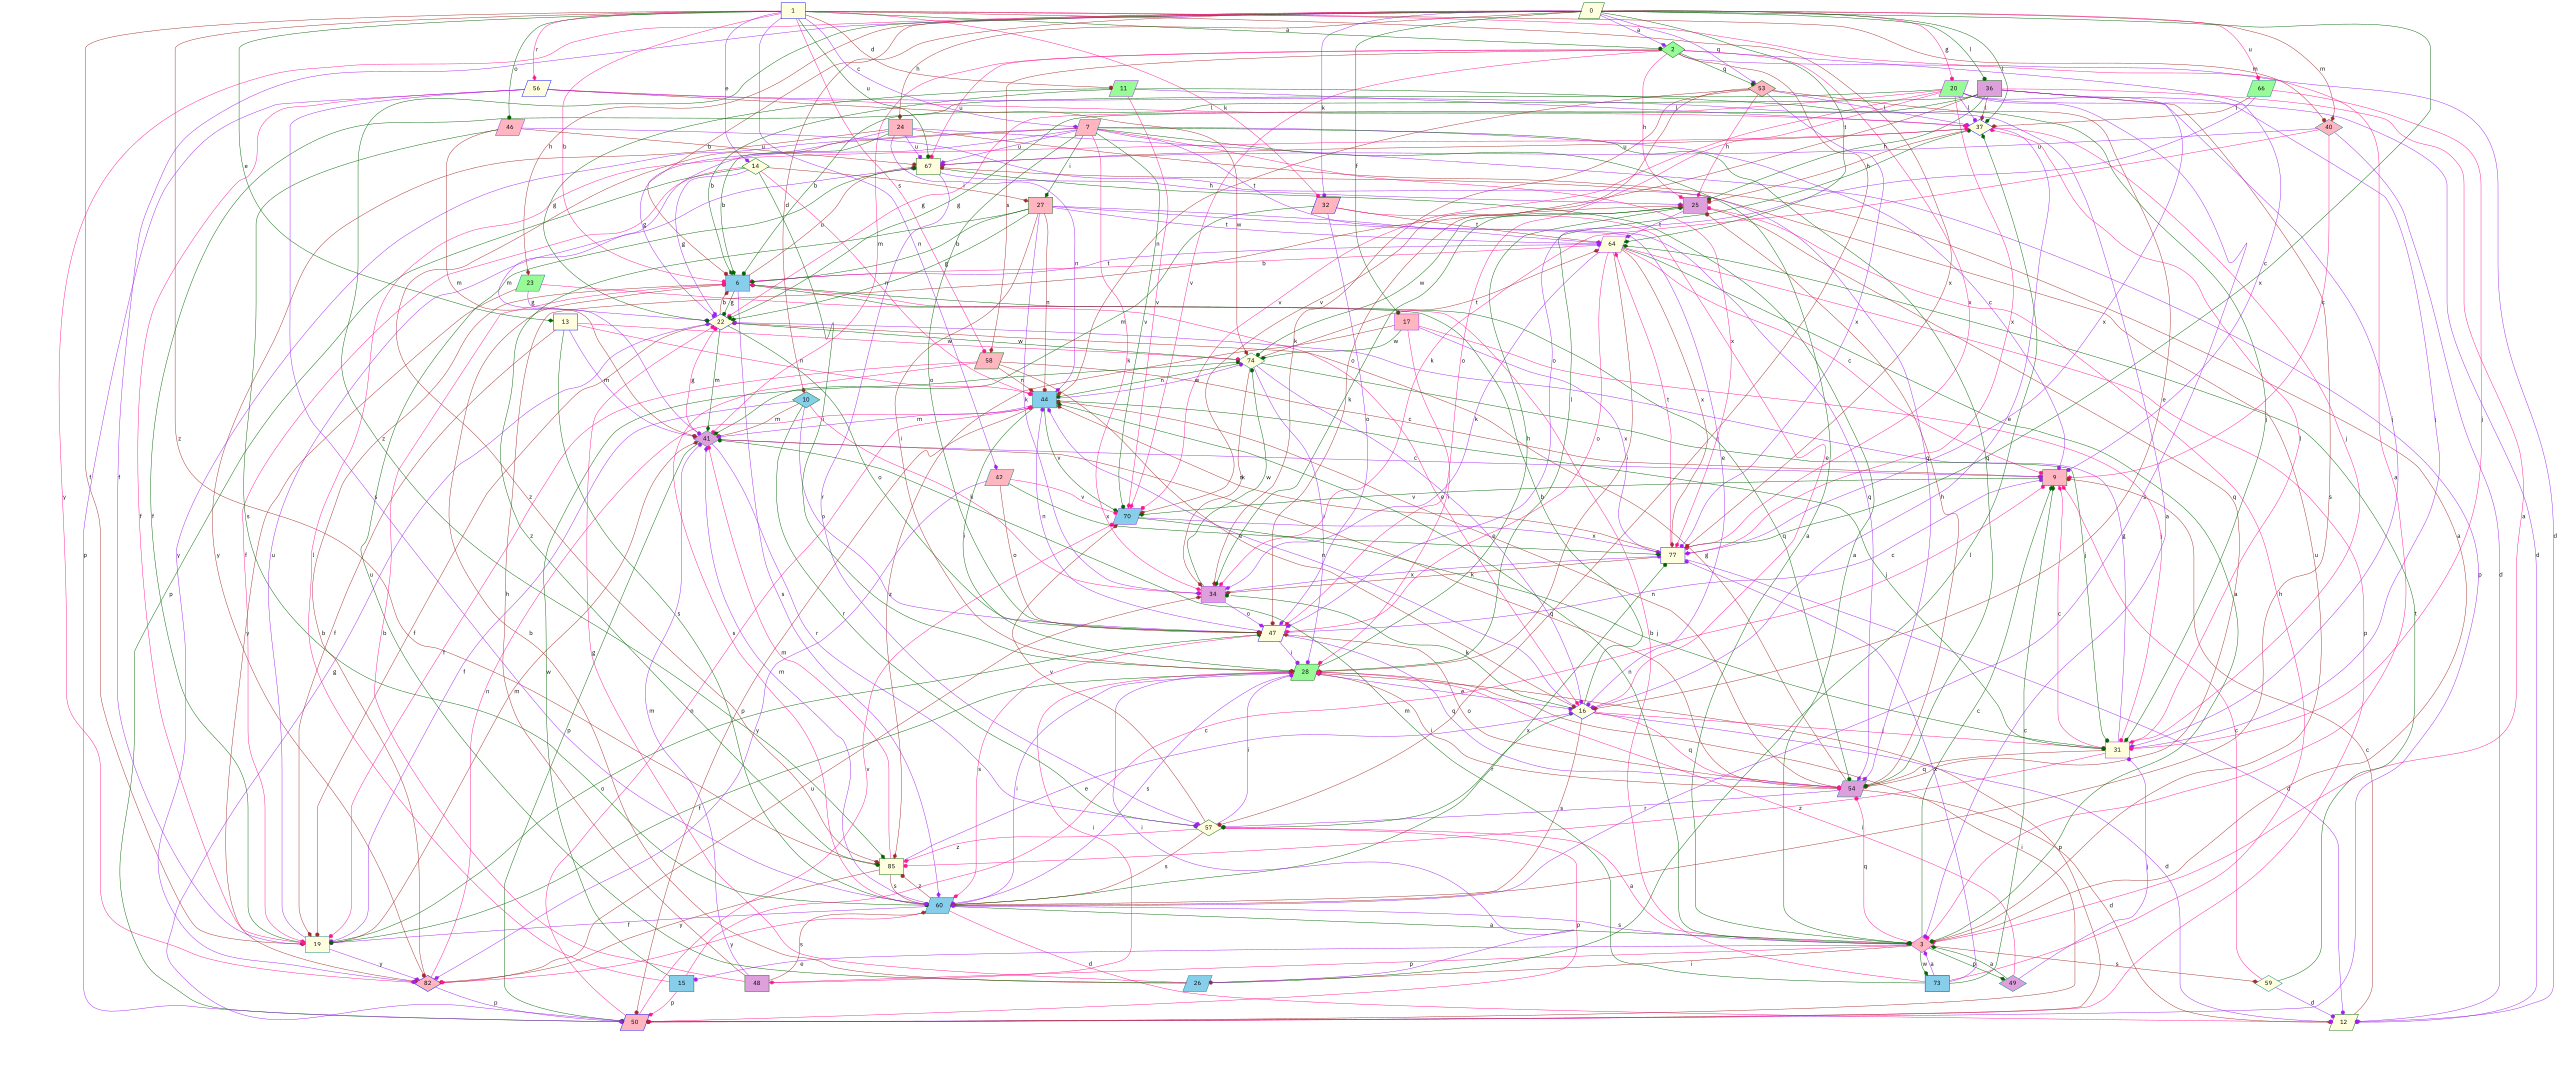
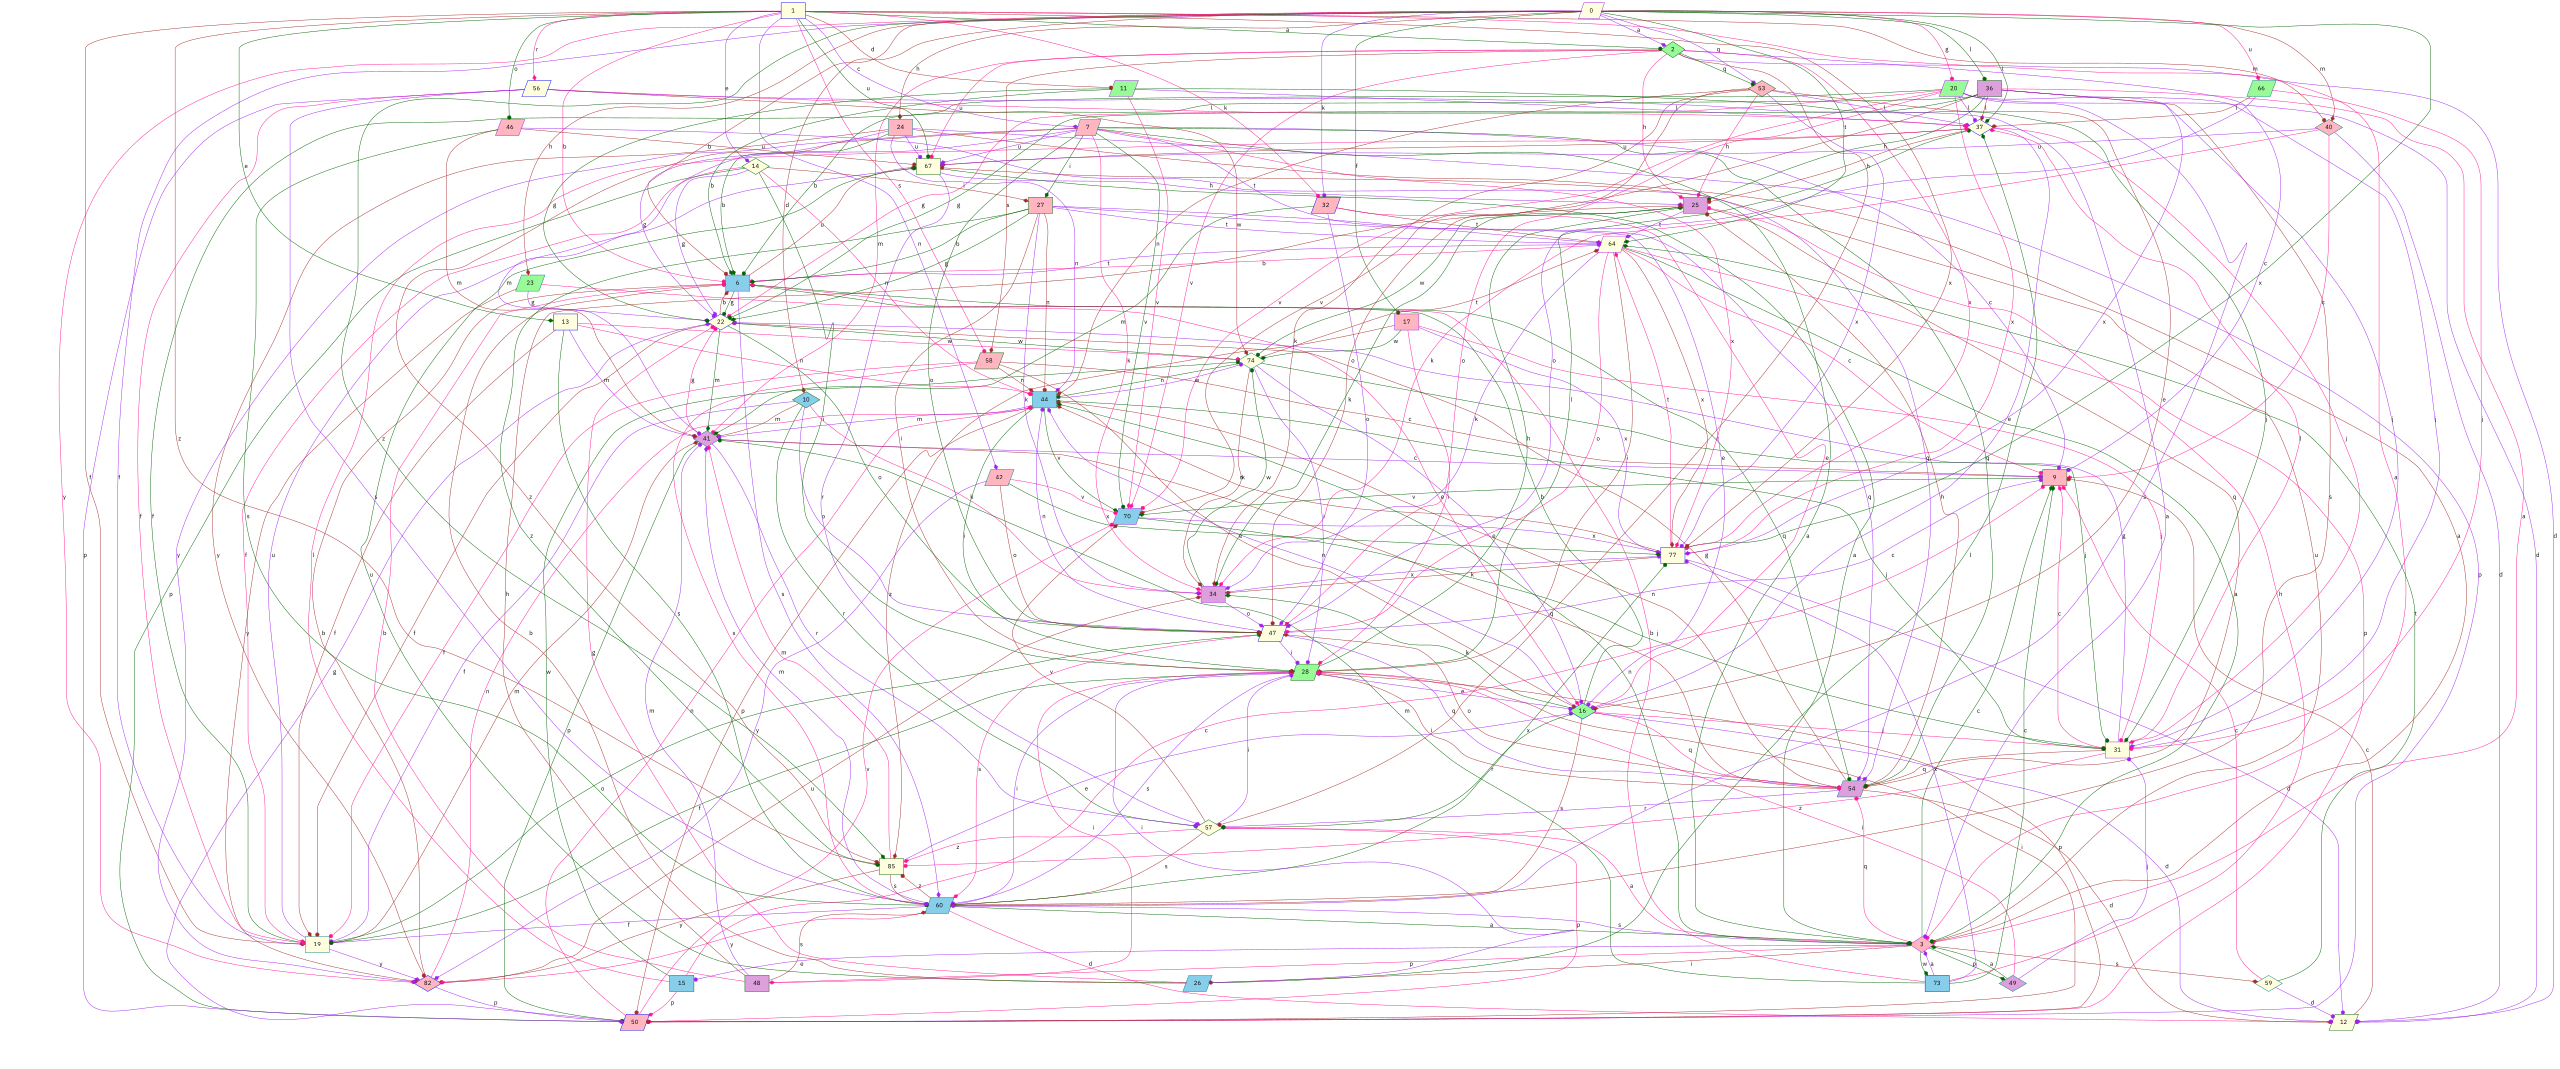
node "0": color darkgreen -> purple
edge "16" -> "34": arrowhead dot -> diamond
node "16": fillcolor lightyellow -> palegreen
